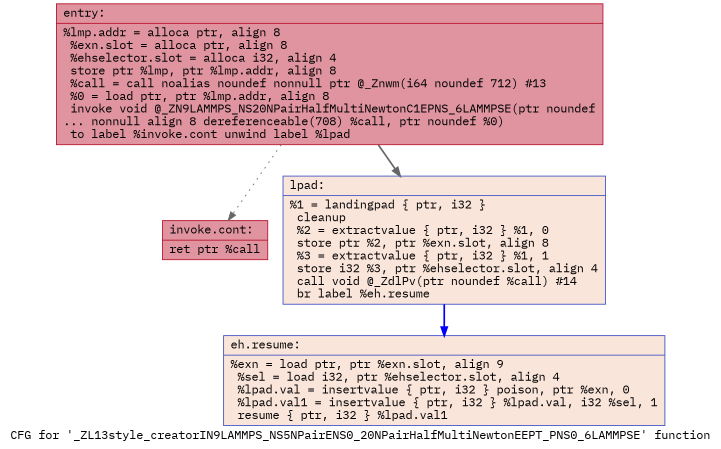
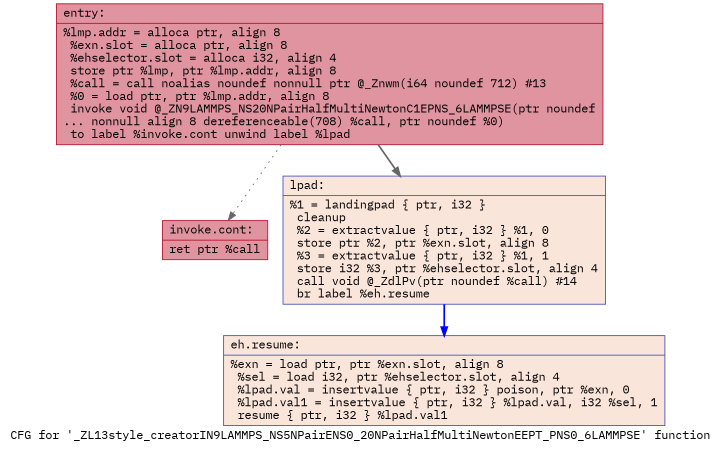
node "eh.resume:": text "%exn = load ptr, ptr %exn.slot, align 9" -> "%exn = load ptr, ptr %exn.slot, align 8"
